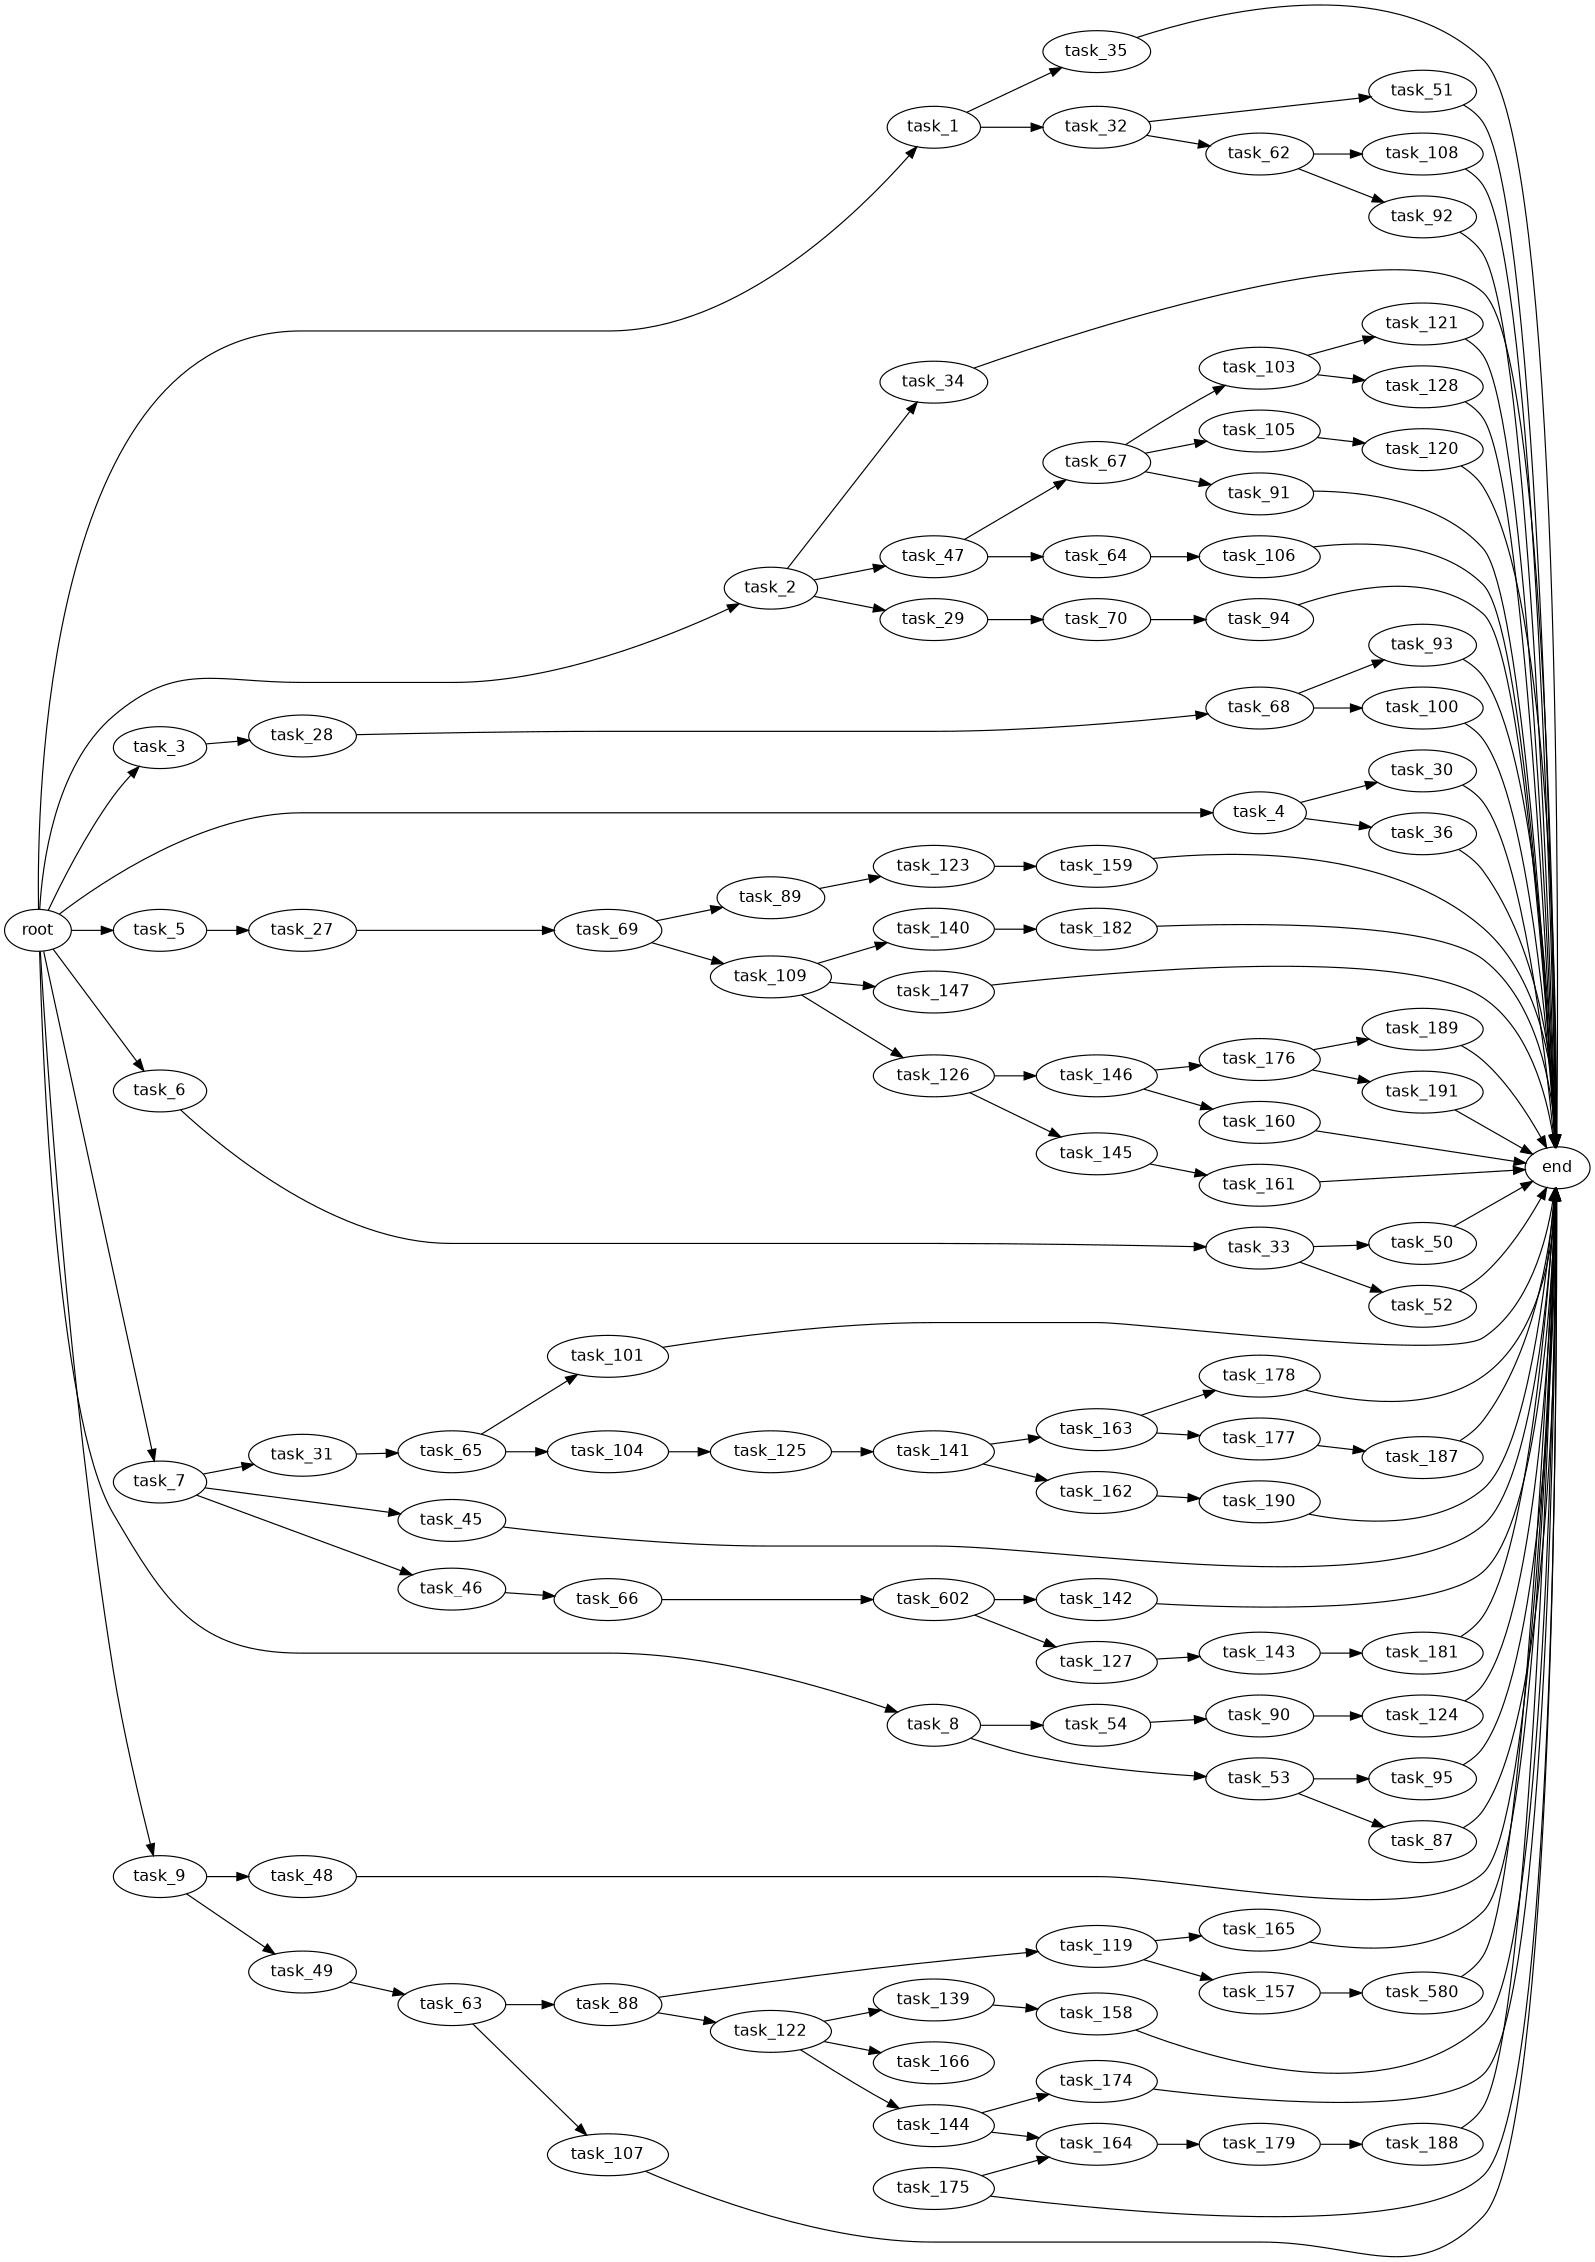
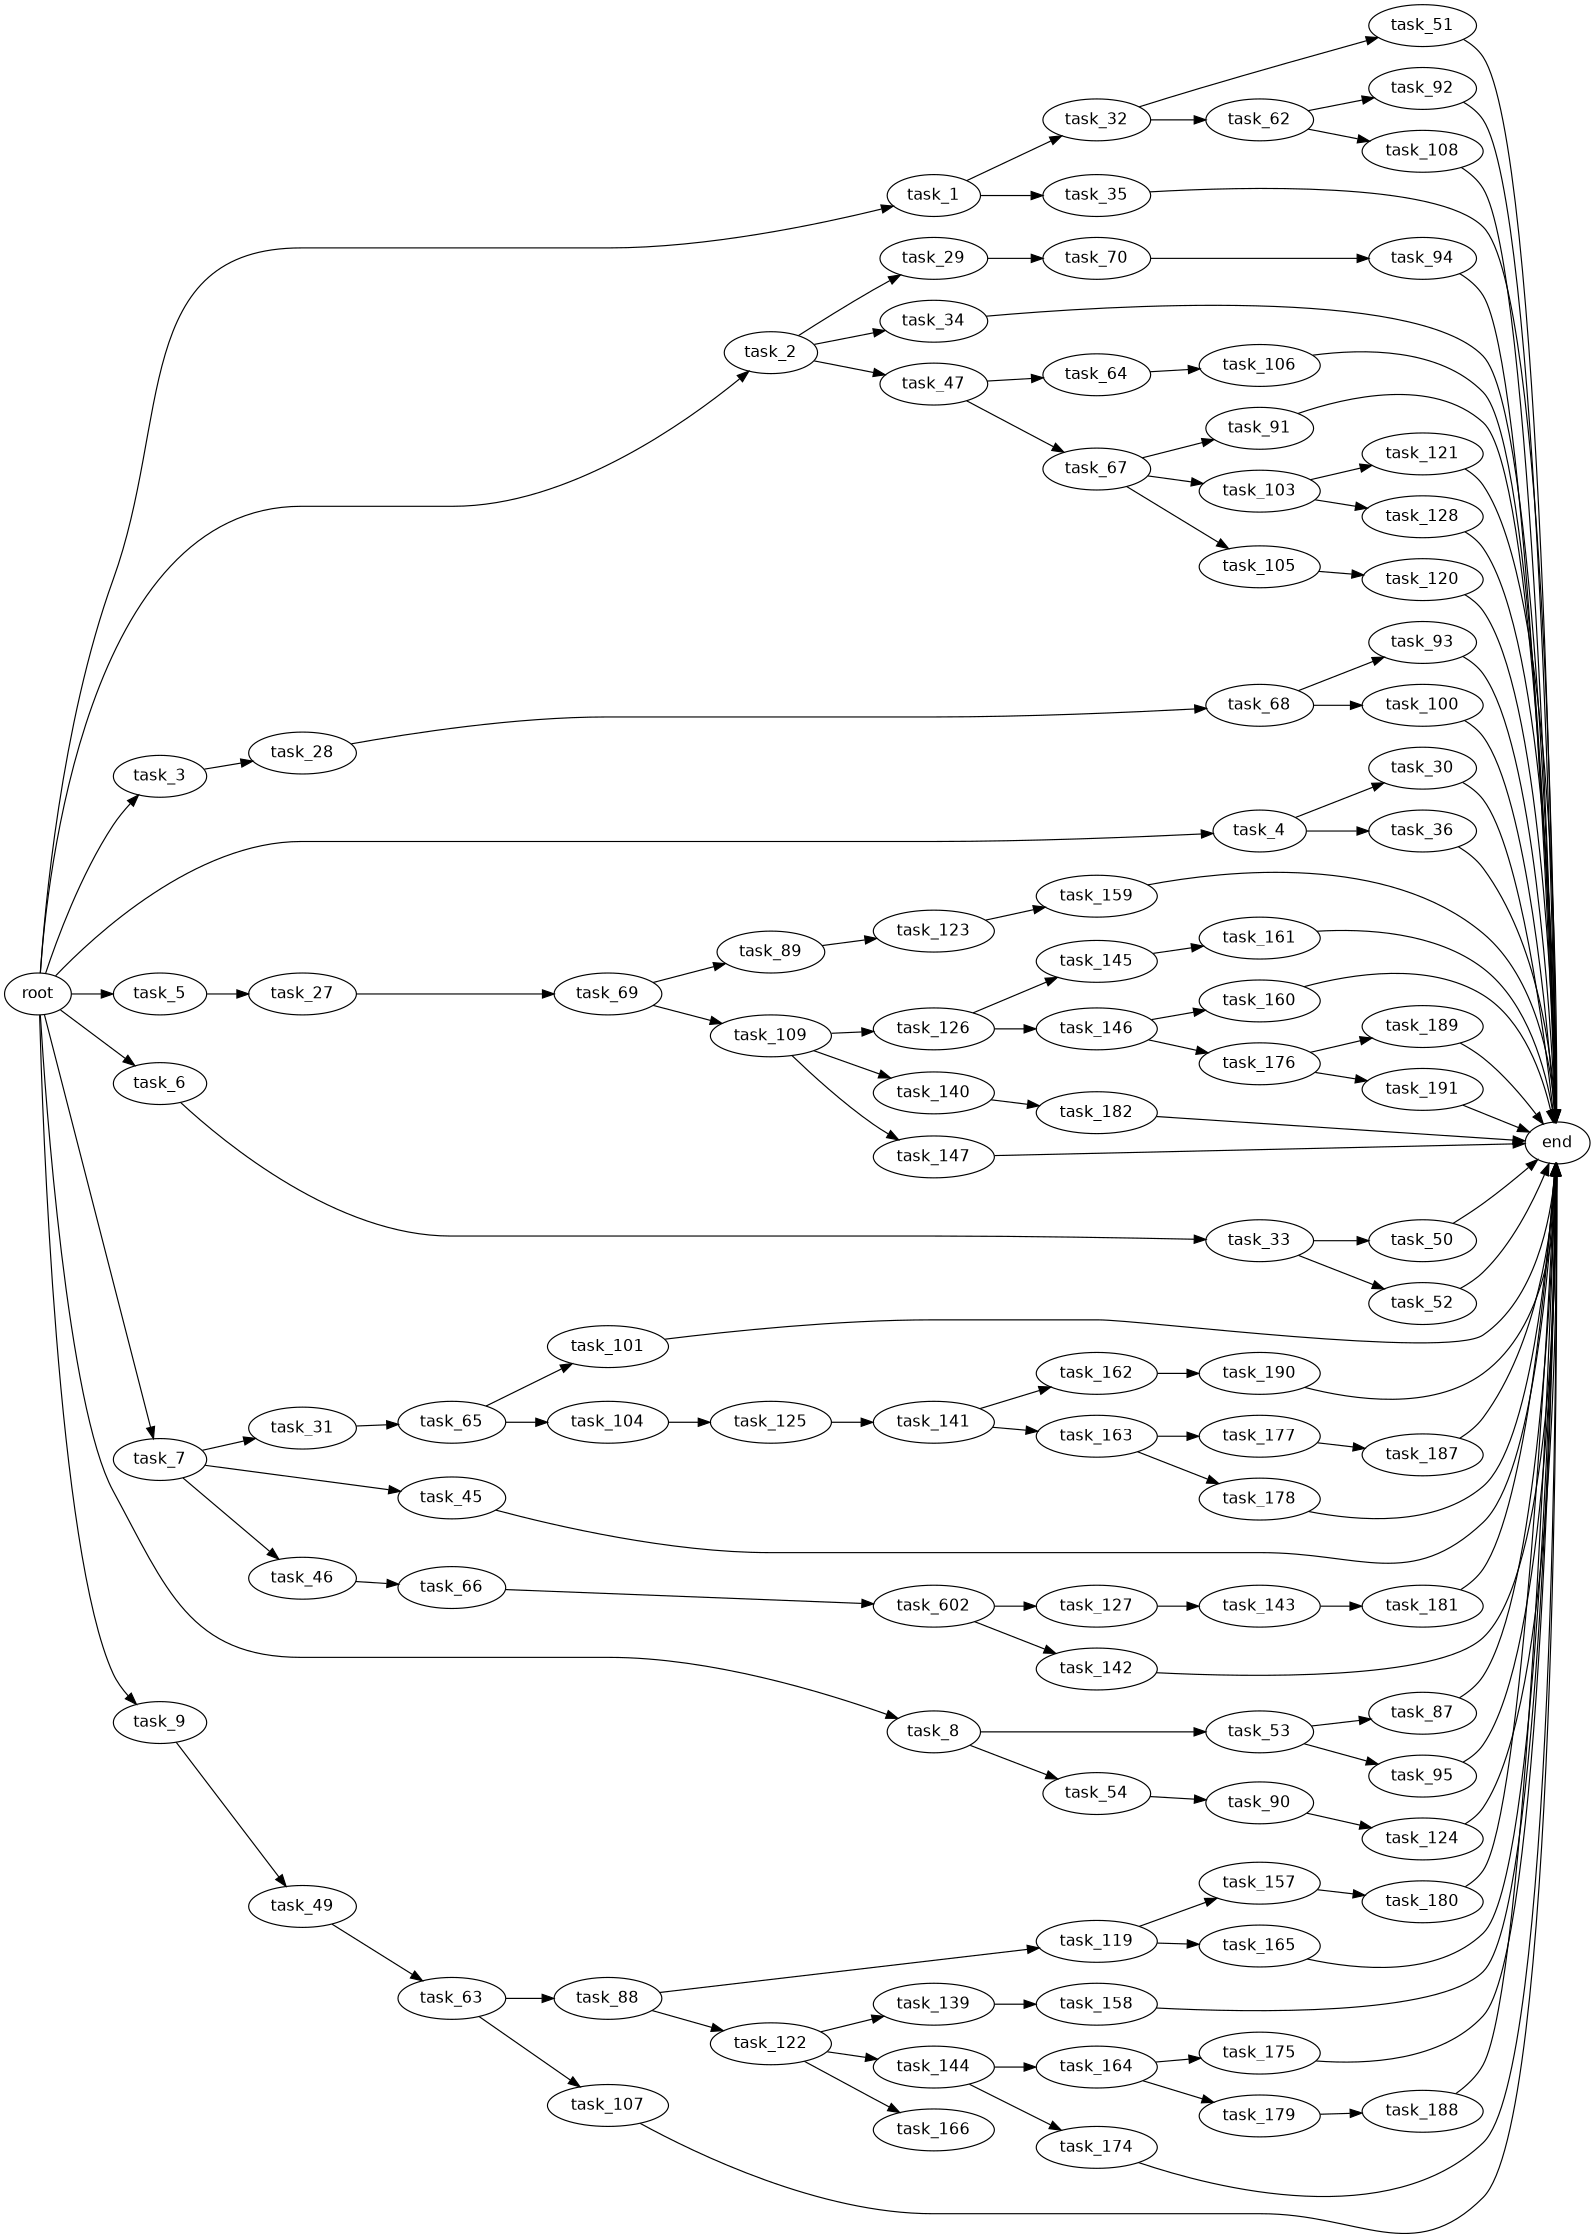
node "task_48": removed
node "task_580": label "task_580" -> "task_180"
edge "task_175" -> "task_164": reversed
